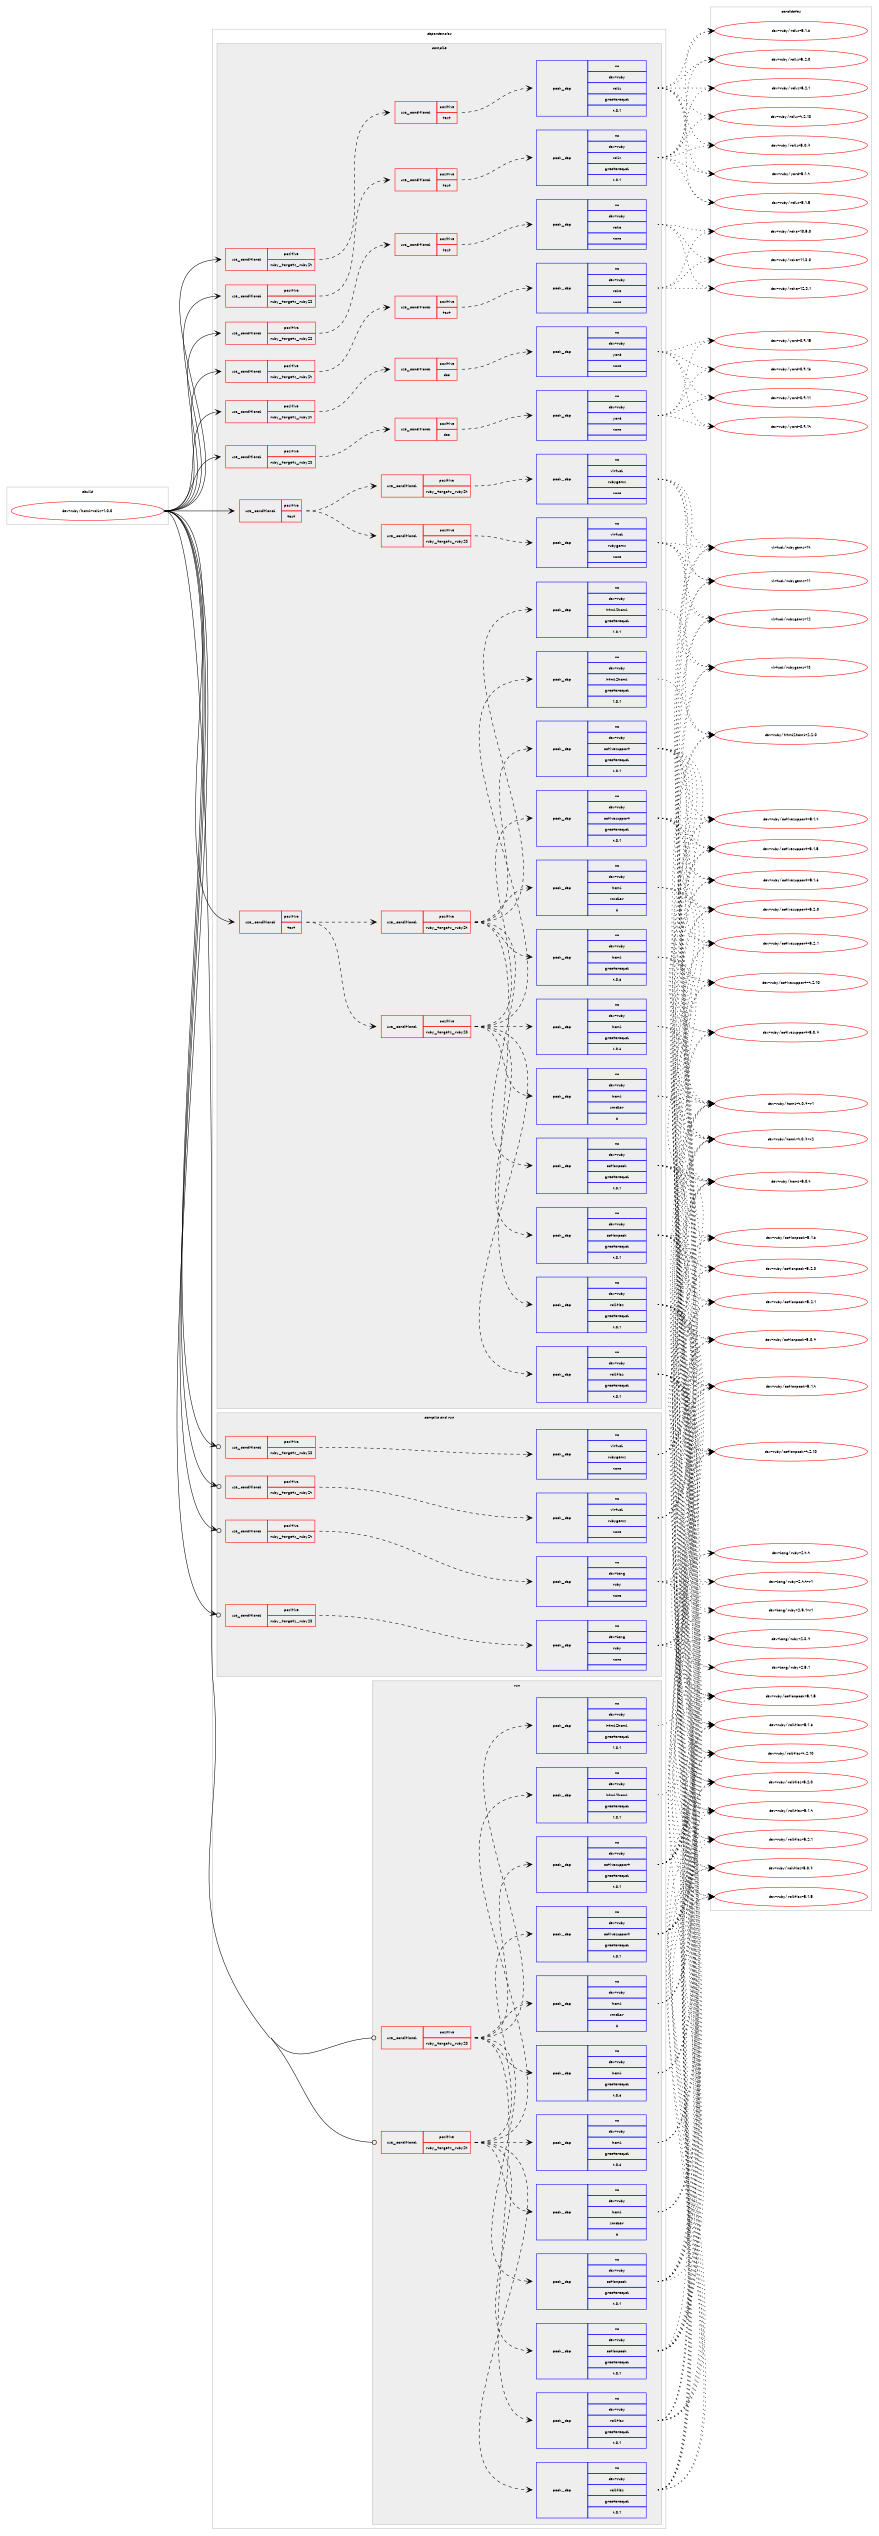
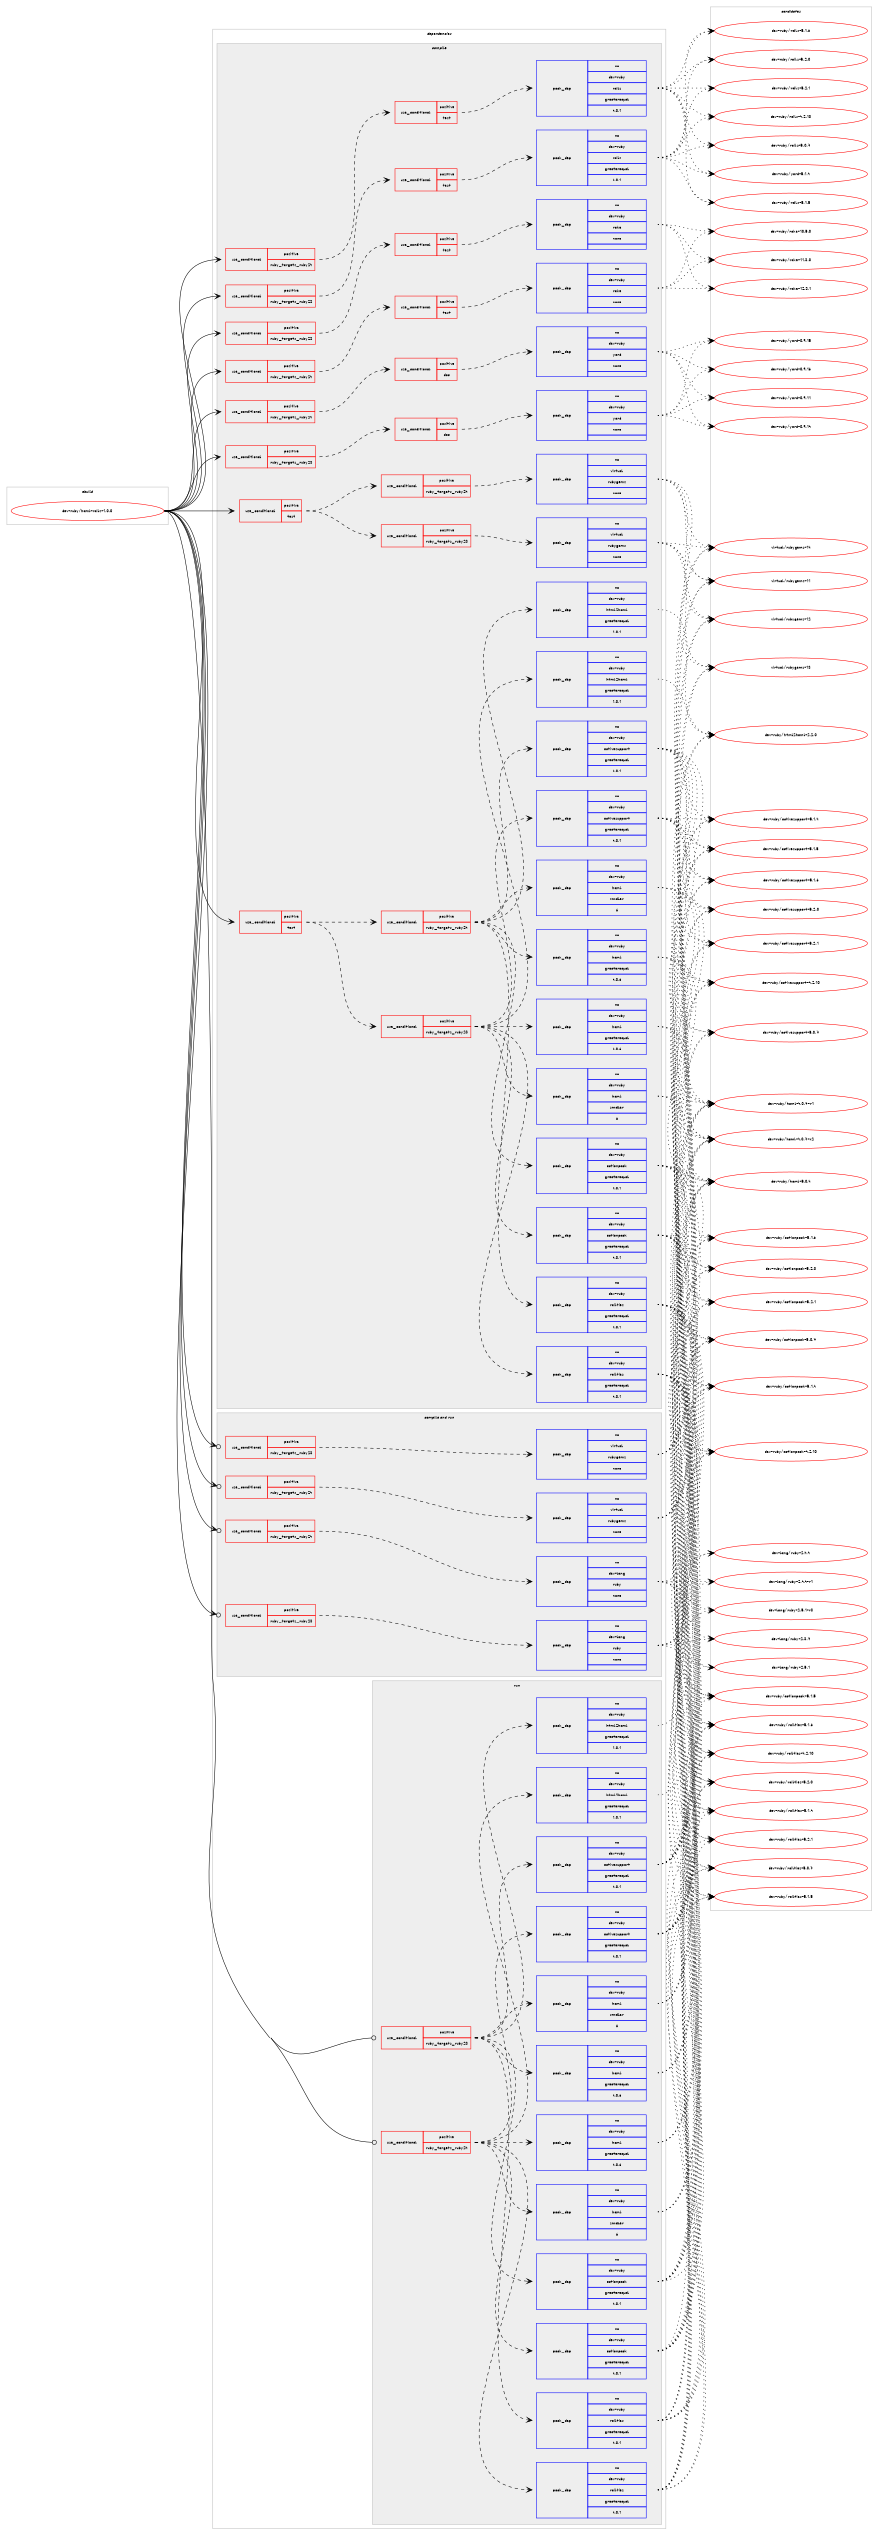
node "dev-lang/ruby-2.5.1-r1": label "dev-lang/ruby-2.5.1-r1" -> "dev-lang/ruby-2.5.1-r8"
